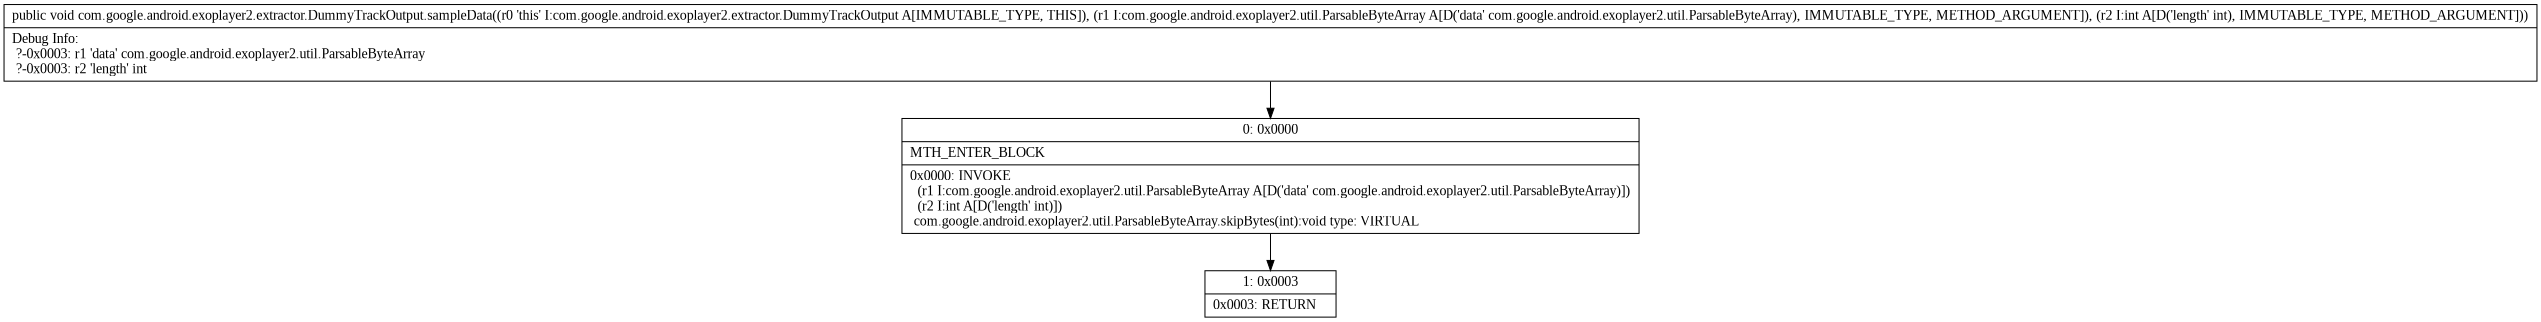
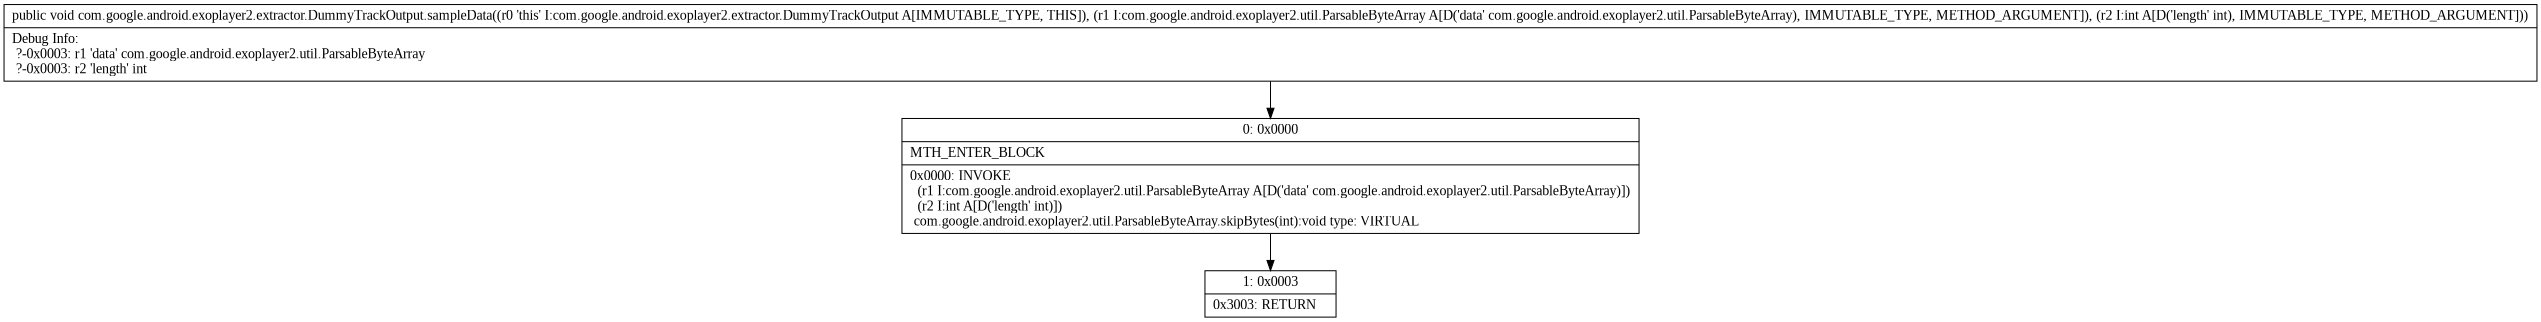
node "1: 0x0003": text "0x0003: RETURN" -> "0x3003: RETURN"
